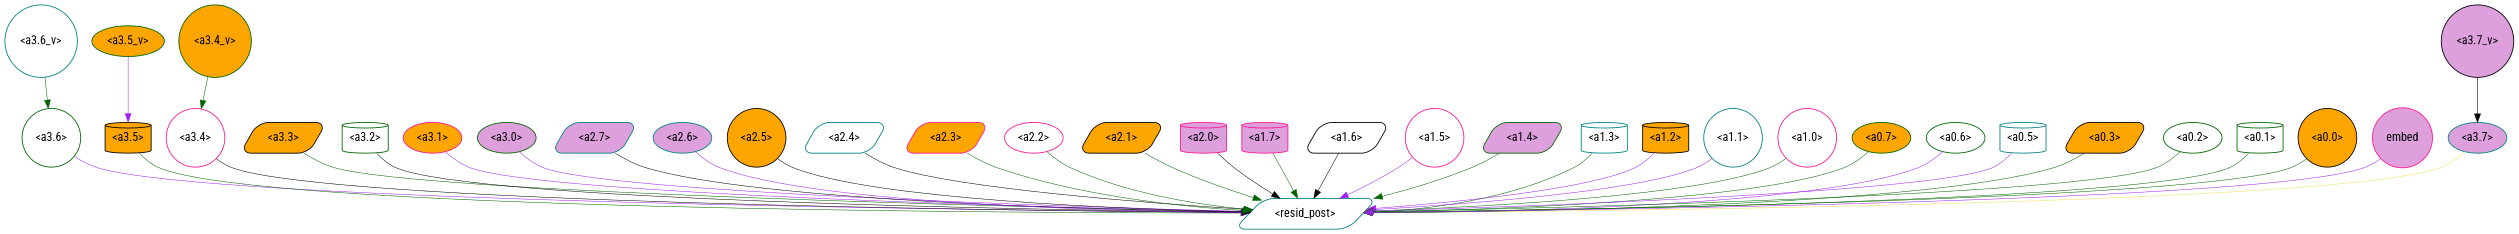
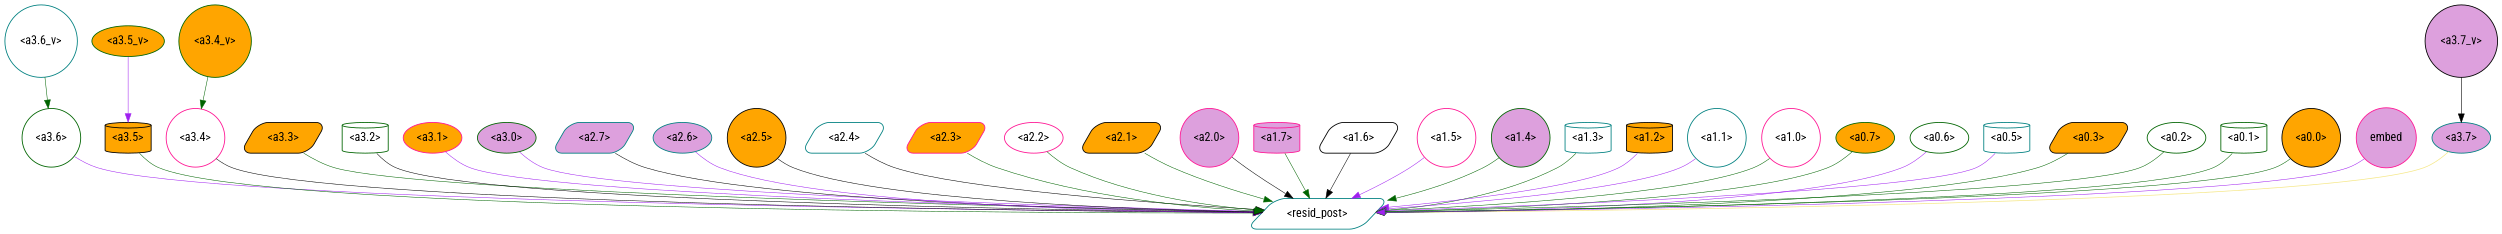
node "<a2.0>": shape cylinder -> circle
node "<a1.4>": shape parallelogram -> circle
